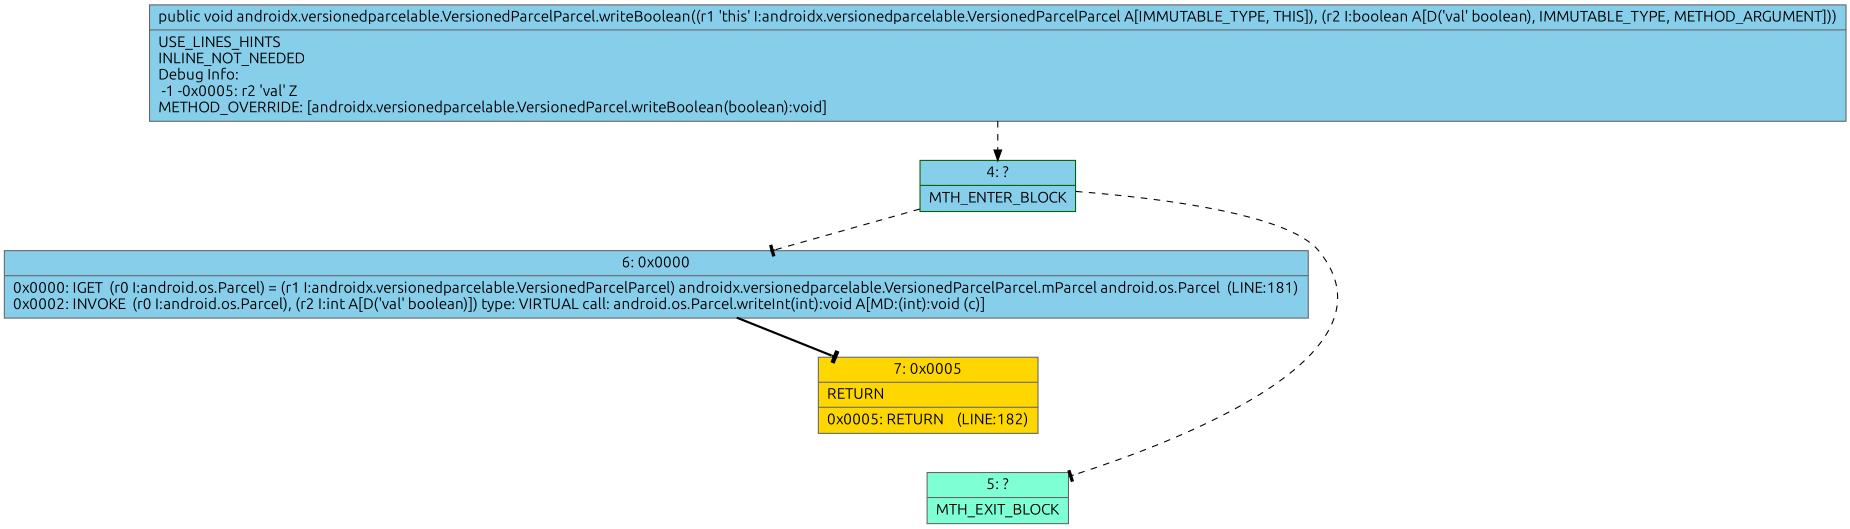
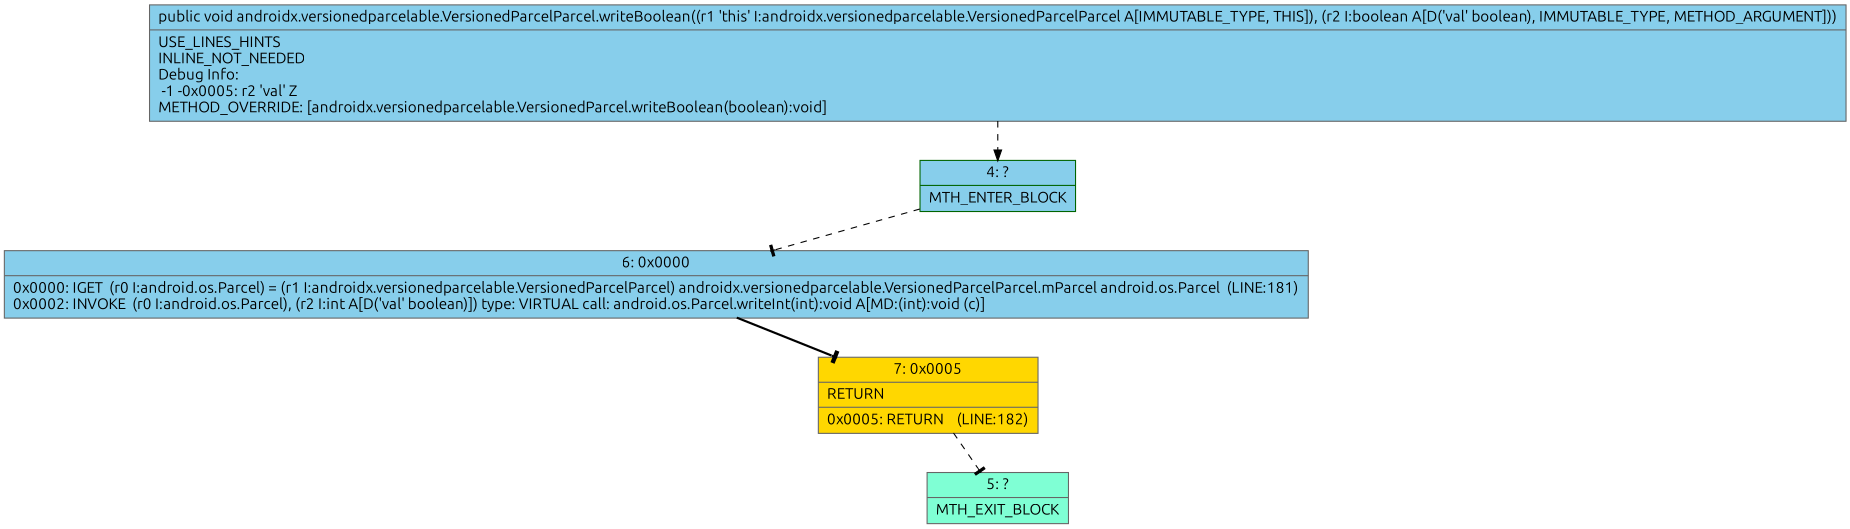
edge "4: ?" -> "5: ?": now "7: 0x0005" -> "5: ?"
